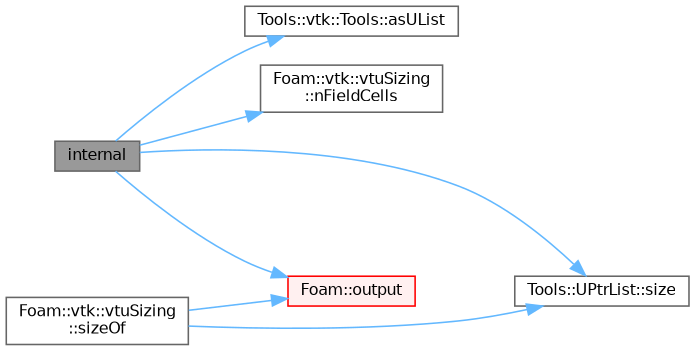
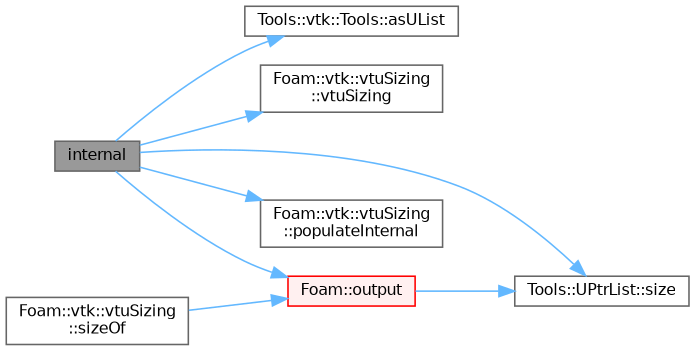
node "Foam::vtk::vtuSizing ::nFieldCells": label "Foam::vtk::vtuSizing ::nFieldCells" -> "Foam::vtk::vtuSizing ::vtuSizing"
node "Foam::vtk::vtuSizing ::populateInternal": added
edge "Foam::vtk::vtuSizing ::sizeOf" -> "Tools::UPtrList::size": now "Foam::output" -> "Tools::UPtrList::size"
